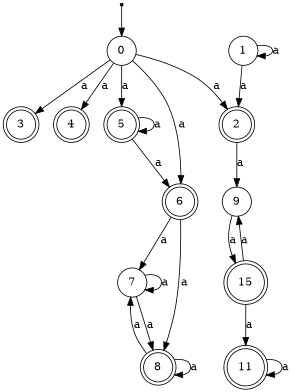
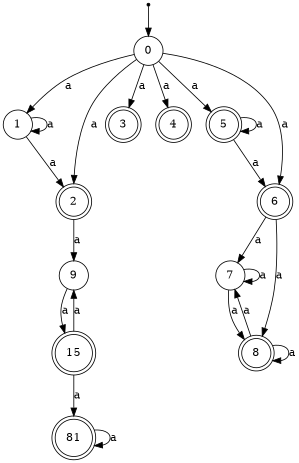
edge "0" -> "1": added, label "a"
node "11": label "11" -> "81"
